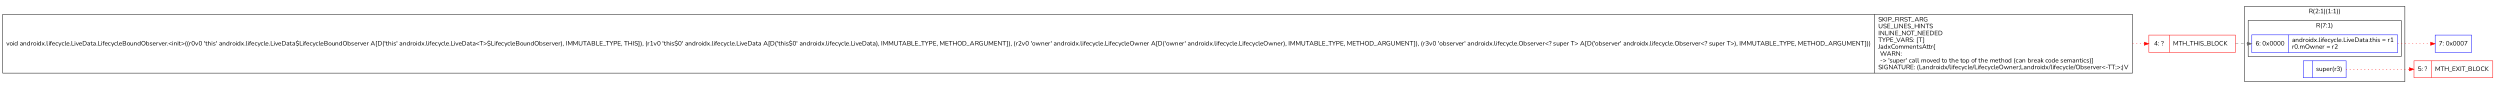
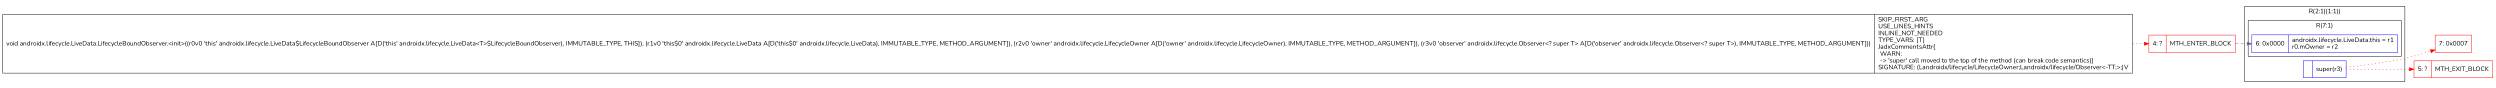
node "4: ?": text "MTH_THIS_BLOCK" -> "MTH_ENTER_BLOCK"
edge "6: 0x0000" -> "7: 0x0007": now "super(r3)" -> "7: 0x0007"
node "7: 0x0007": color blue -> red
